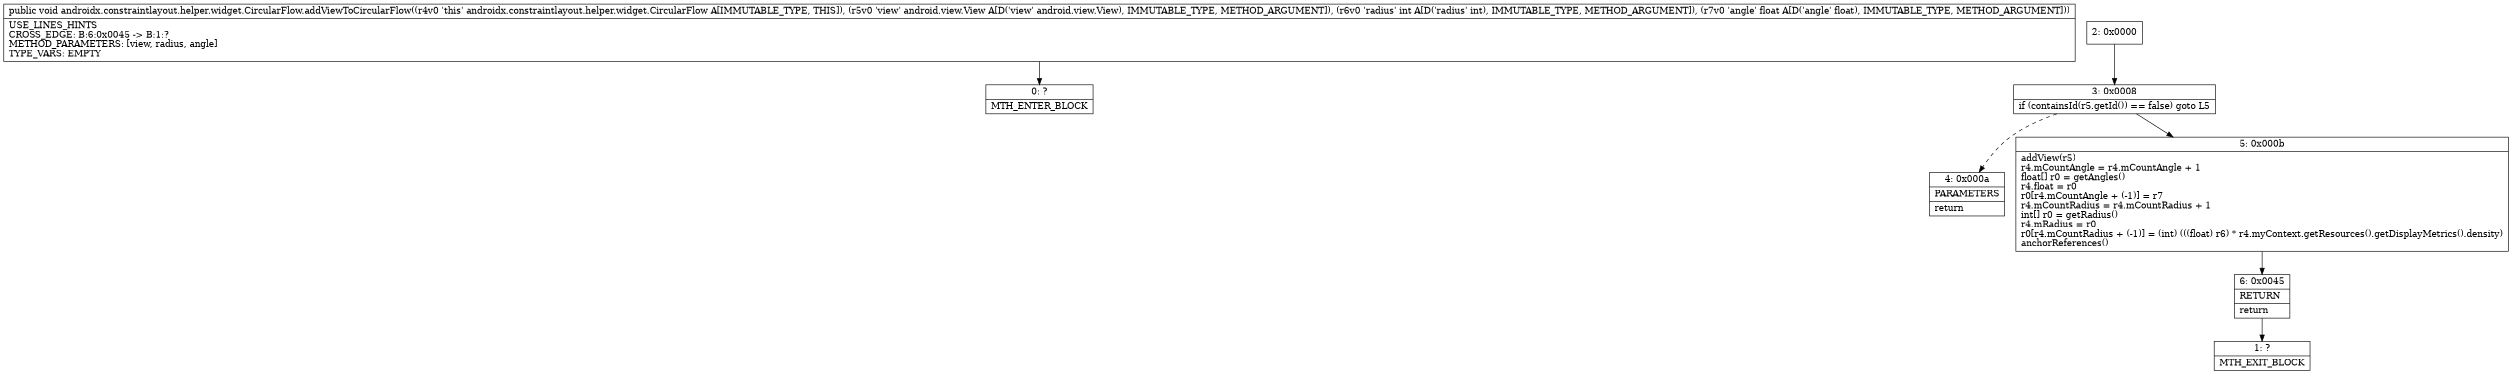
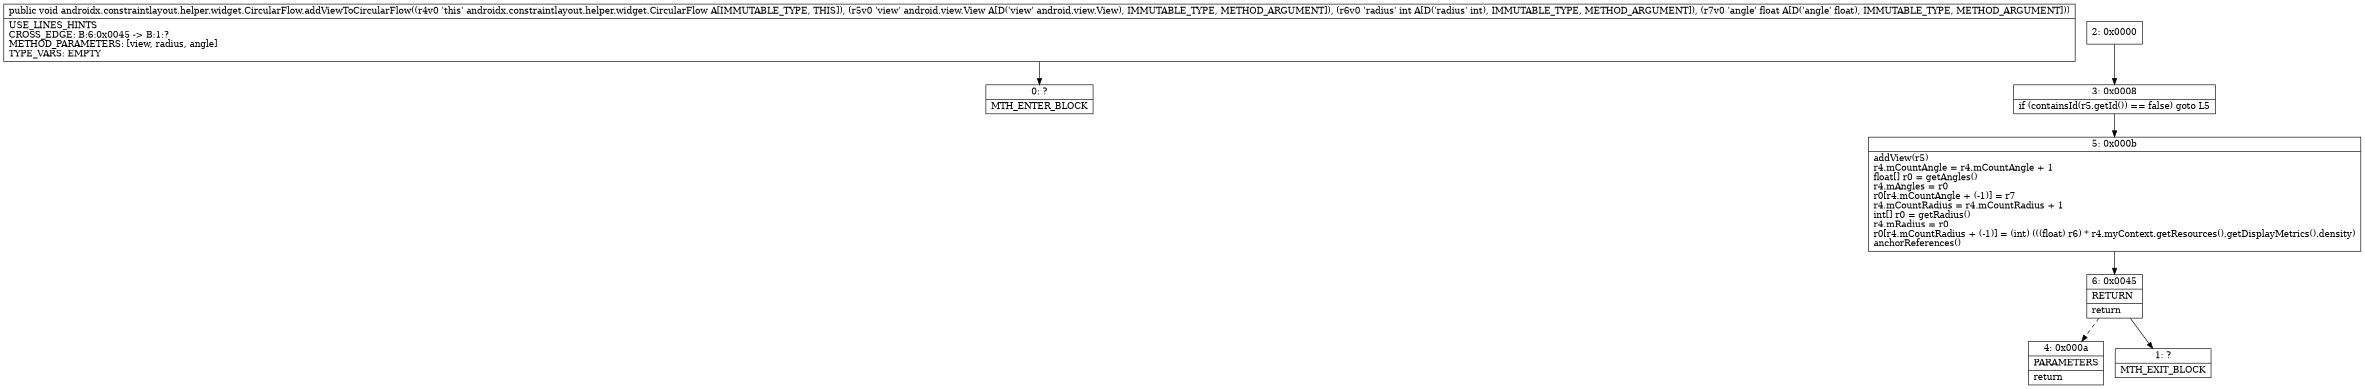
edge "3: 0x0008" -> "4: 0x000a": now "6: 0x0045" -> "4: 0x000a"
node "5: 0x000b": text "r4.float = r0" -> "r4.mAngles = r0"
